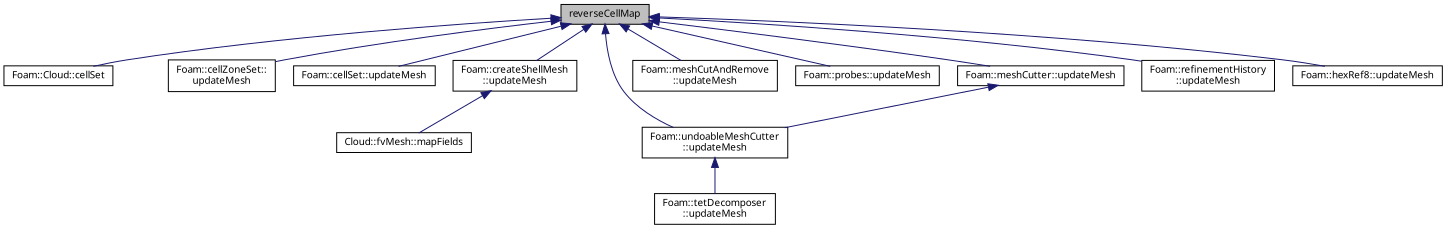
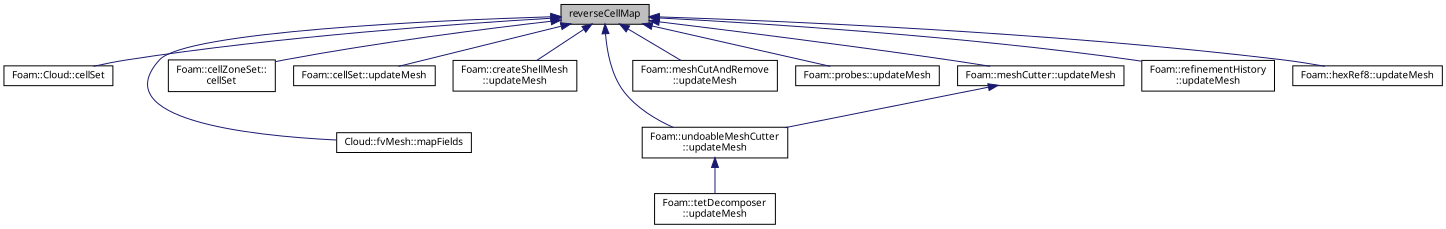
node "Foam::cellZoneSet:: updateMesh": label "Foam::cellZoneSet:: updateMesh" -> "Foam::cellZoneSet:: cellSet"
edge "Cloud::fvMesh::mapFields" -> "Foam::createShellMesh ::updateMesh": now "Cloud::fvMesh::mapFields" -> "reverseCellMap"
